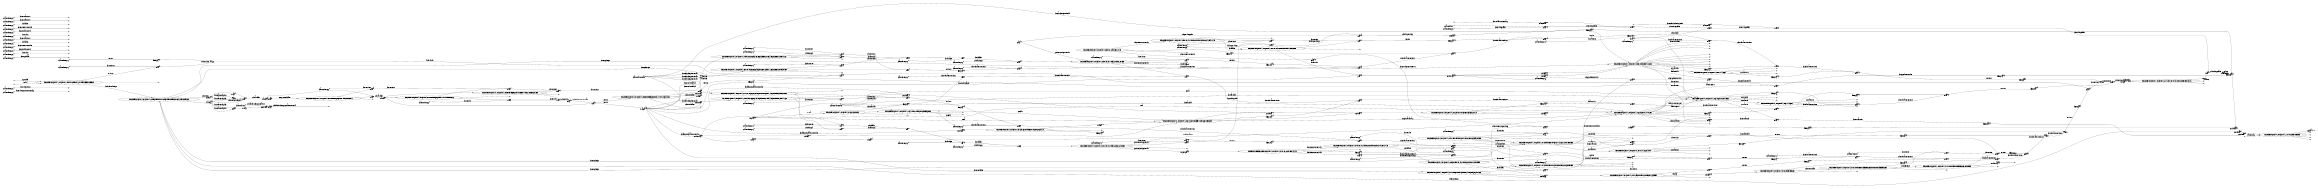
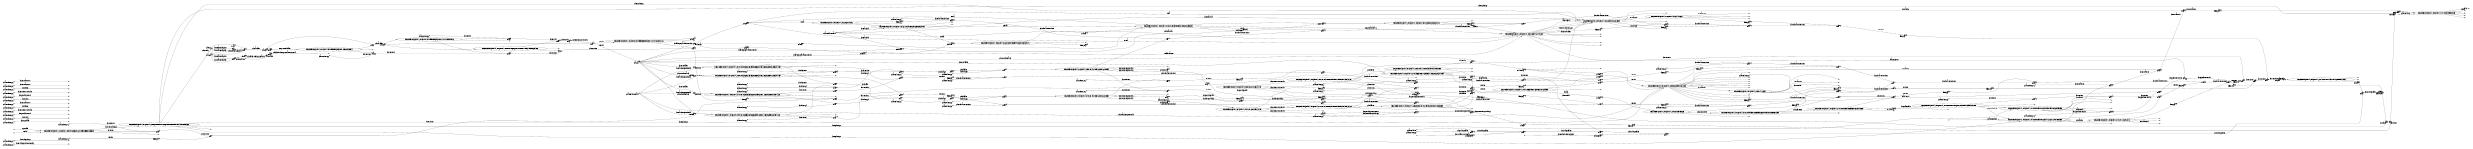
edge "v247 map" -> "NFCORE_QUANTMS:QUANTMS:LFQ:ID:PSMRESCORING:IDPEP": reversed
edge "v40 map" -> "v41 mix": label "indexed_mzml_msstats" -> "indexed_mzml_bundle"
edge "NFCORE_QUANTMS:QUANTMS:TMT:PROTEINQUANT:IDCONFLICTRESOLVER" -> "v135 multiMap": reversed
node "PROTEININFERENCER_QUANTMS:QUANTMS:TMT:ID:CONSENSUSID": label "PROTEININFERENCER_QUANTMS:QUANTMS:TMT:ID:CONSENSUSID" -> "NFCORE_QUANTMS:QUANTMS:TMT:ID:CONSENSUSID"
